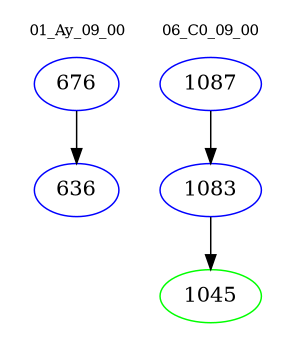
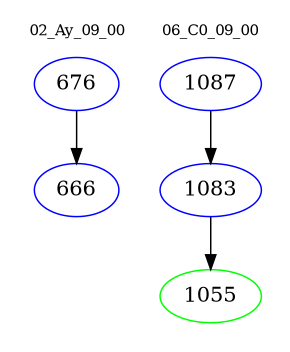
cluster "01_Ay_09_00": label "01_Ay_09_00" -> "02_Ay_09_00"
node "636": label "636" -> "666"
node "1045": label "1045" -> "1055"
